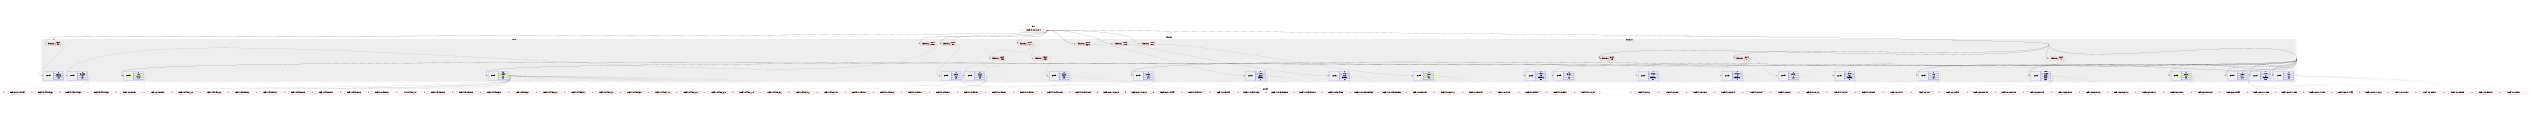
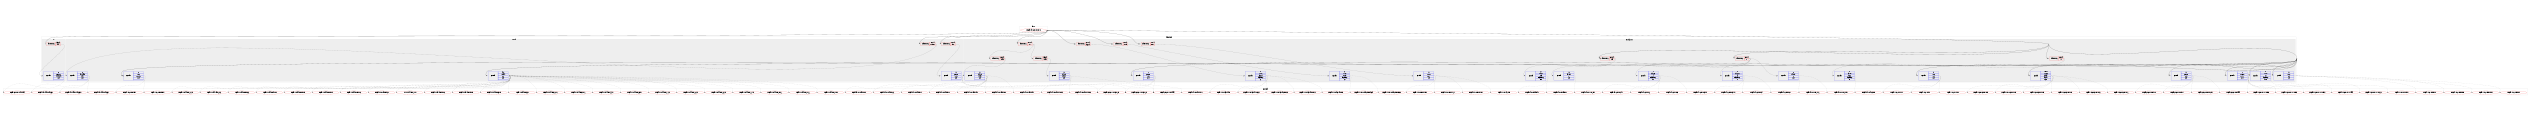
node "portage://dev-lang/tk-8.6.9.1": added
node "portage://virtual/ncurses-0-r2": label "portage://virtual/ncurses-0-r2" -> "portage://virtual/libintl-0-r2"
